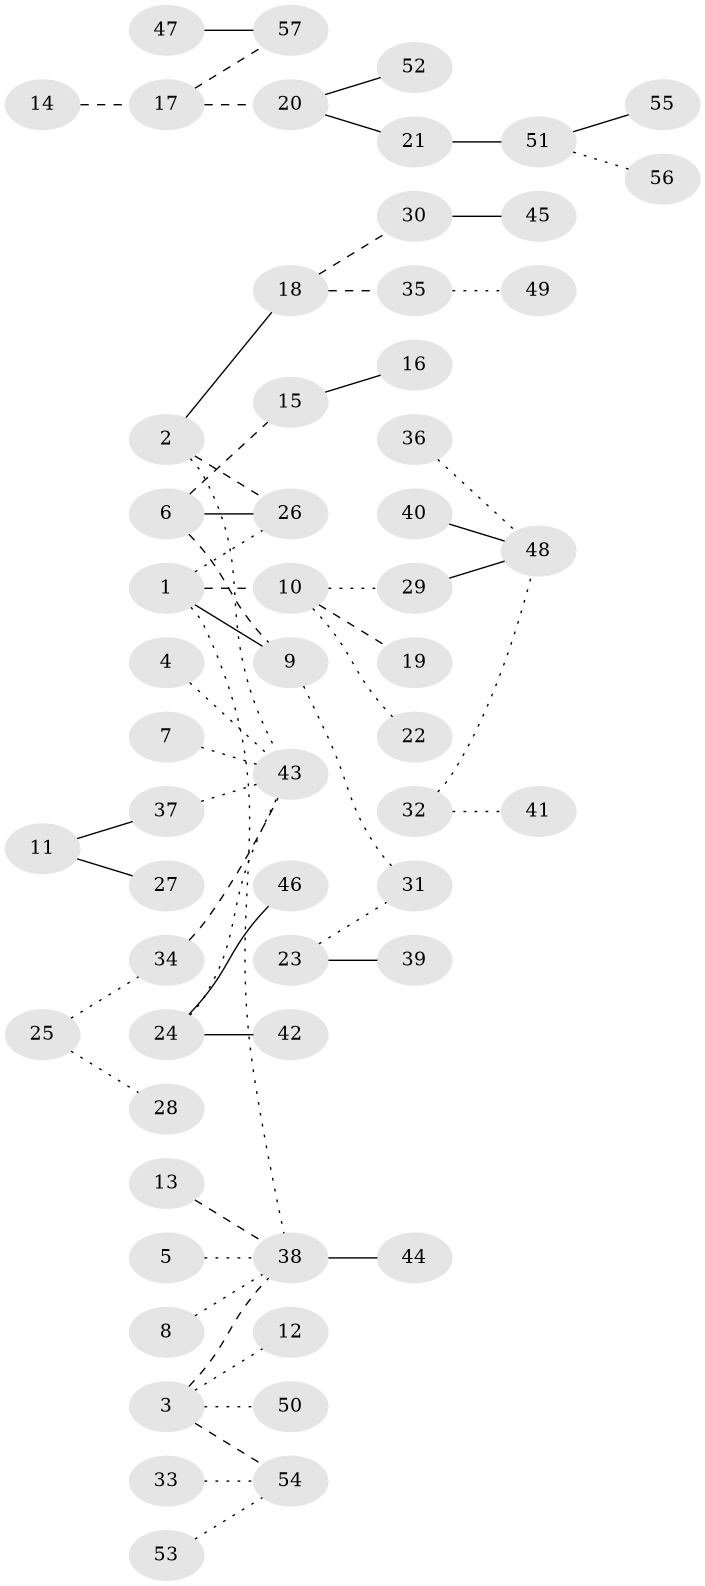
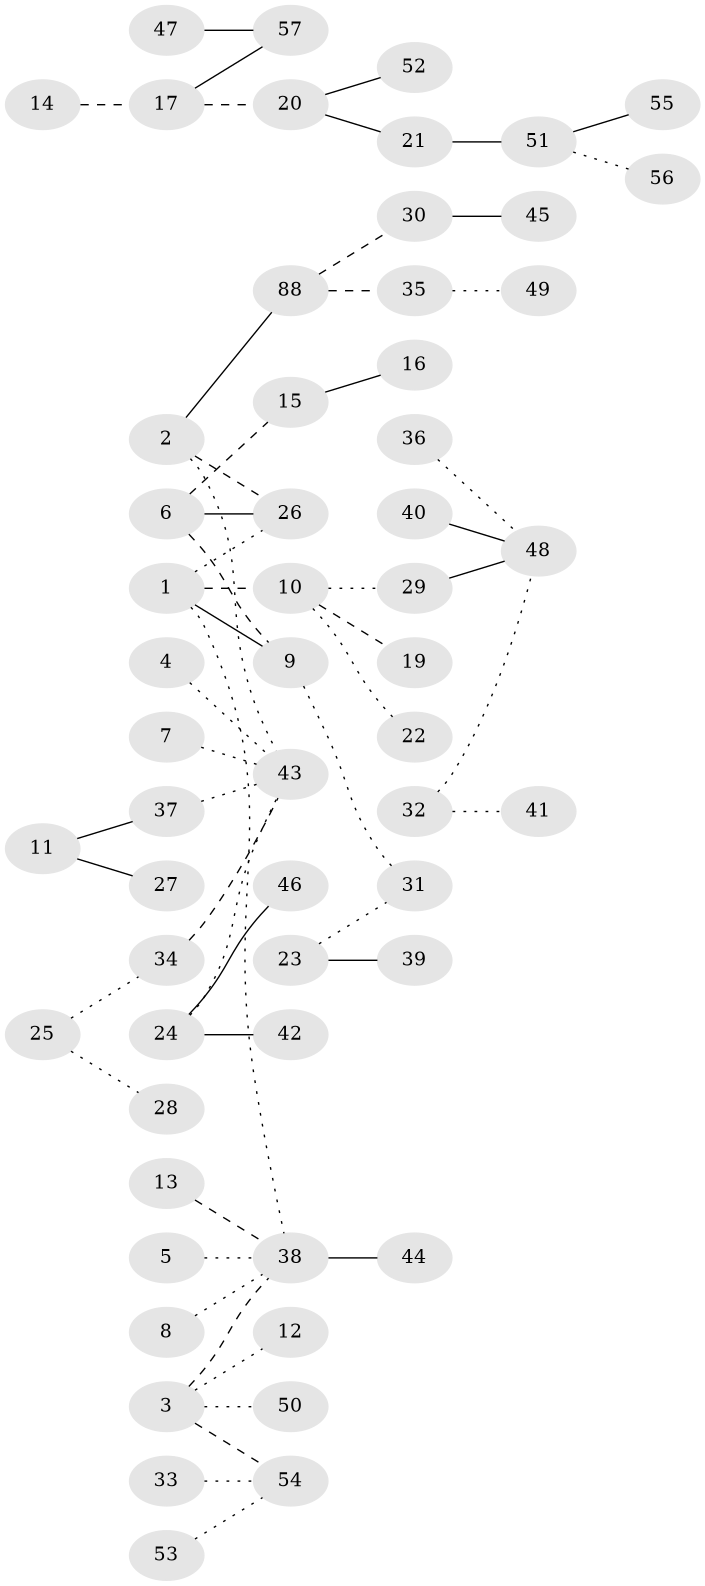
edge "57" -- "17": style dashed -> solid
node "18": label "18" -> "88"
